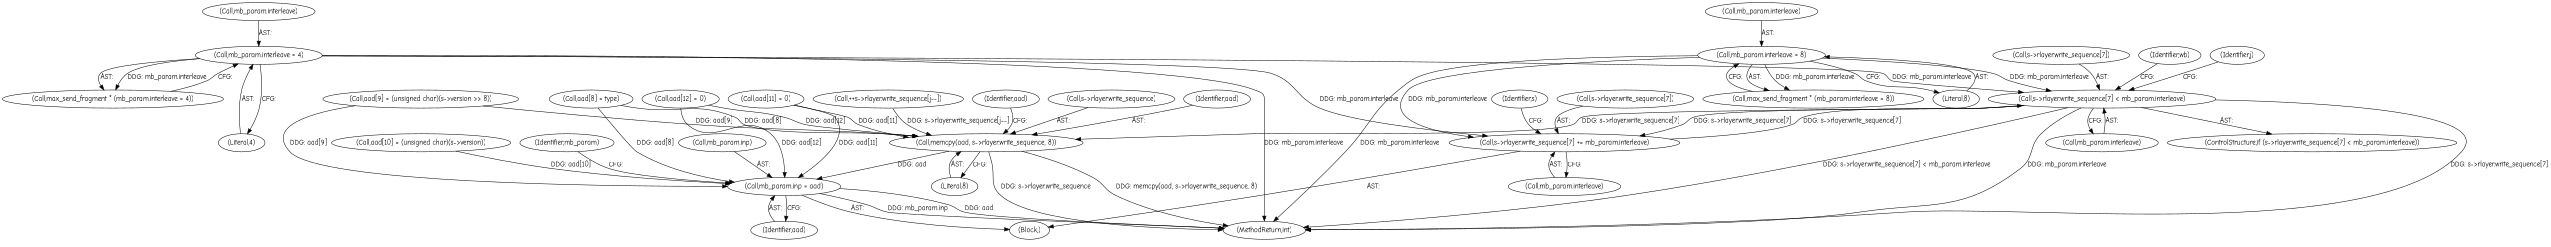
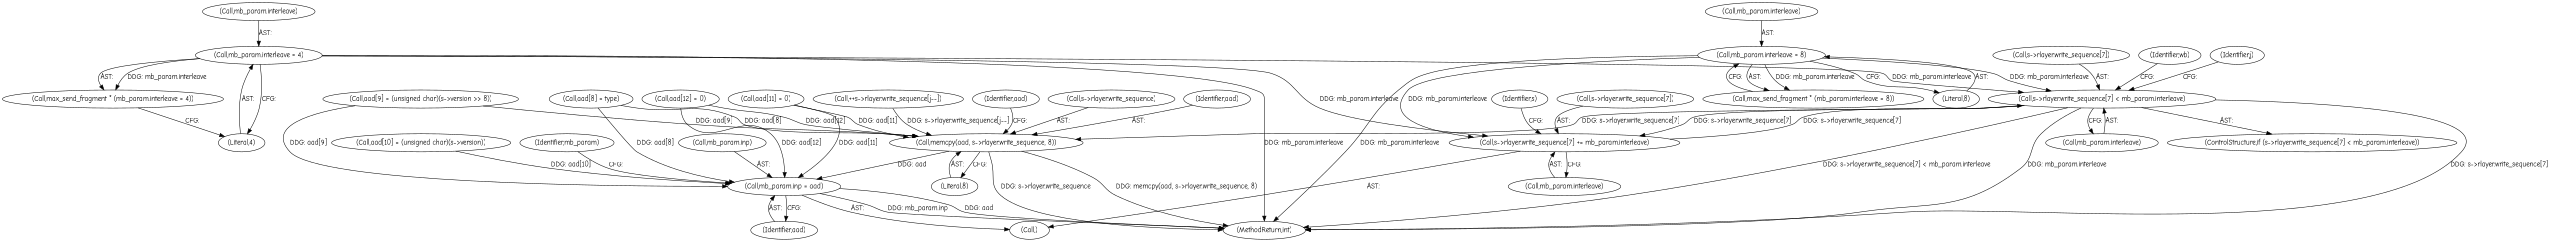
edge "(Call,max_send_fragment * (mb_param.interleave = 4))" -> "(Call,mb_param.interleave = 4)": now "(Call,max_send_fragment * (mb_param.interleave = 4))" -> "(Literal,4)"
node "(Block,)": label "(Block,)" -> "(Call,)"
